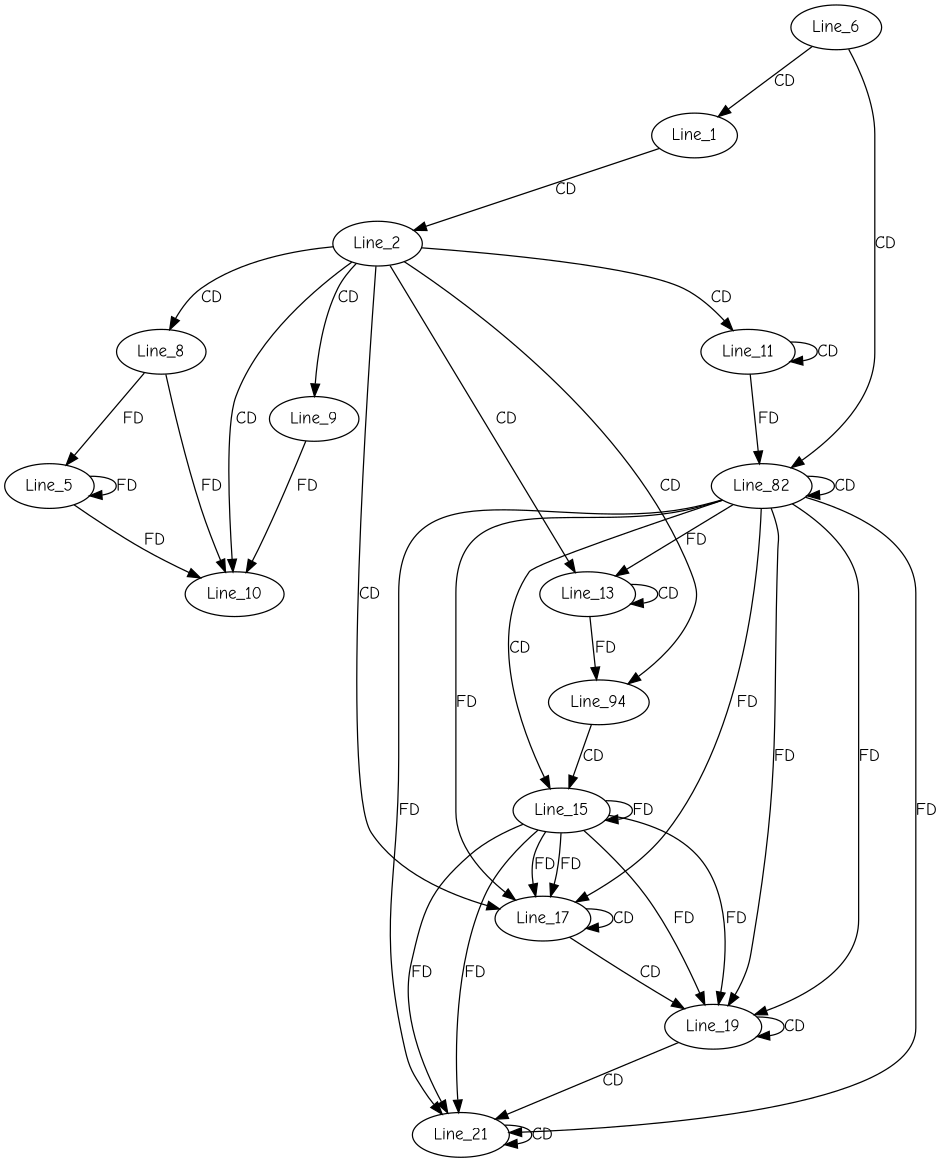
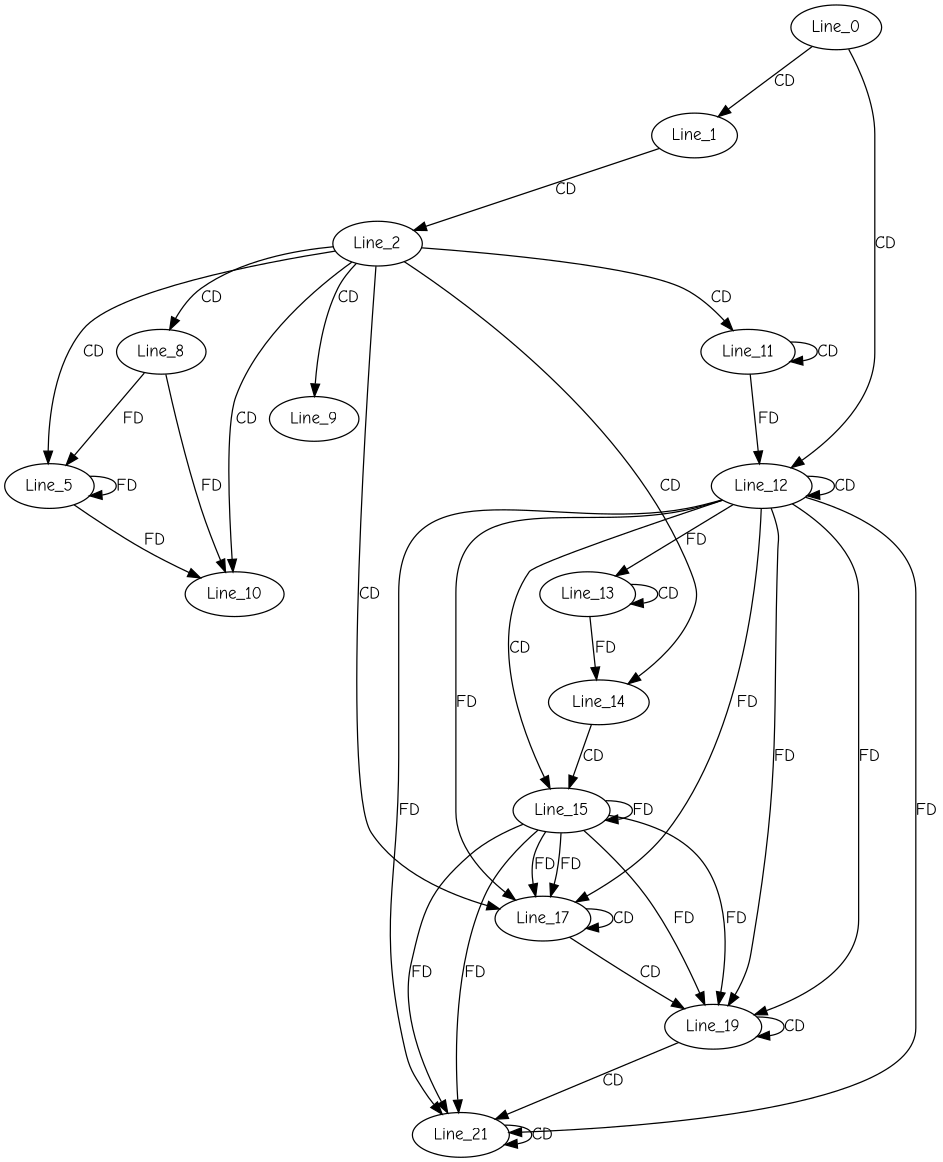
node "Line_6": label "Line_6" -> "Line_0"
edge "Line_2" -> "Line_13": now "Line_2" -> "Line_5"
node "Line_82": label "Line_82" -> "Line_12"
edge "Line_9" -> "Line_10": removed, label "FD"
node "Line_94": label "Line_94" -> "Line_14"
